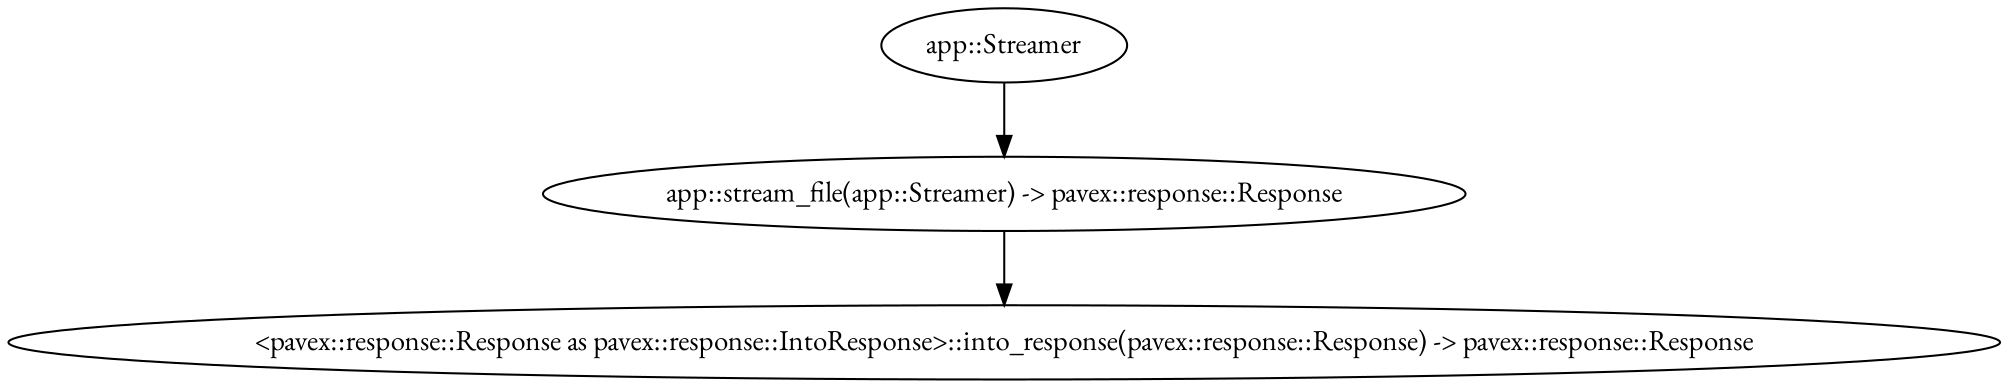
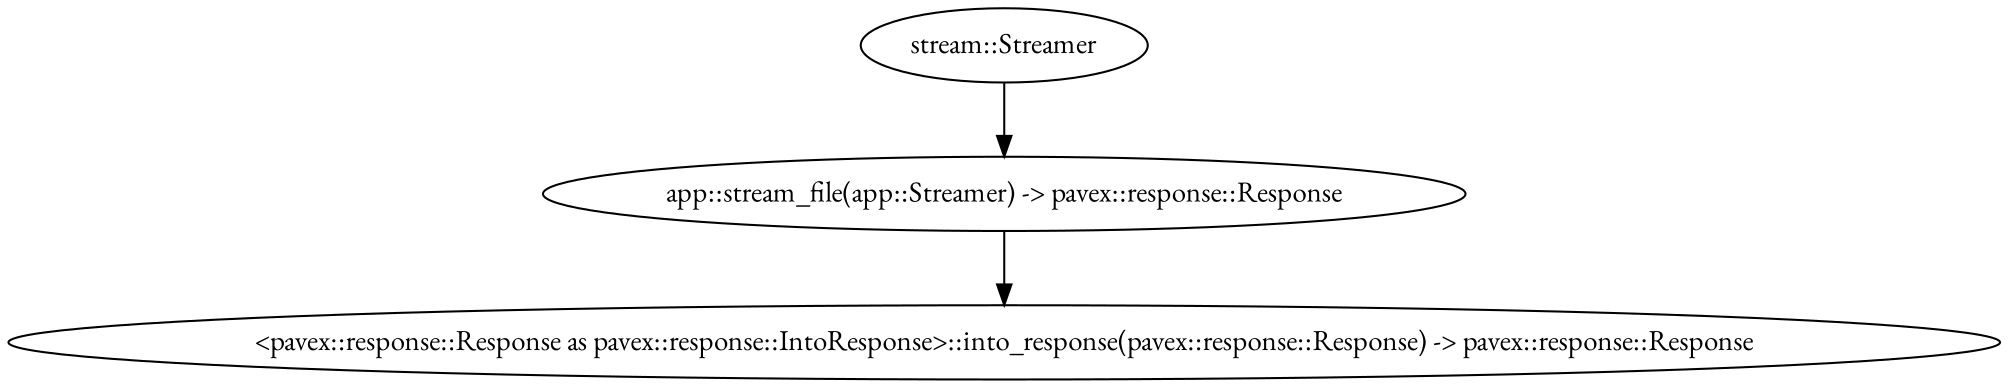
node "app::Streamer": label "app::Streamer" -> "stream::Streamer"
